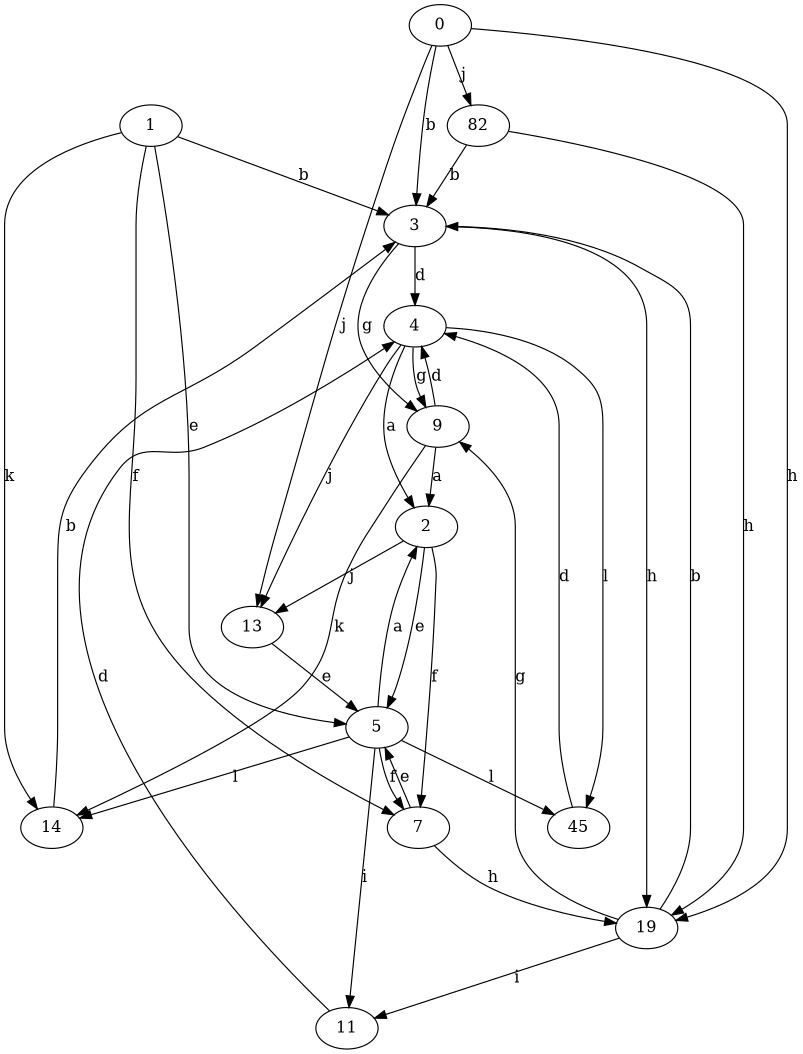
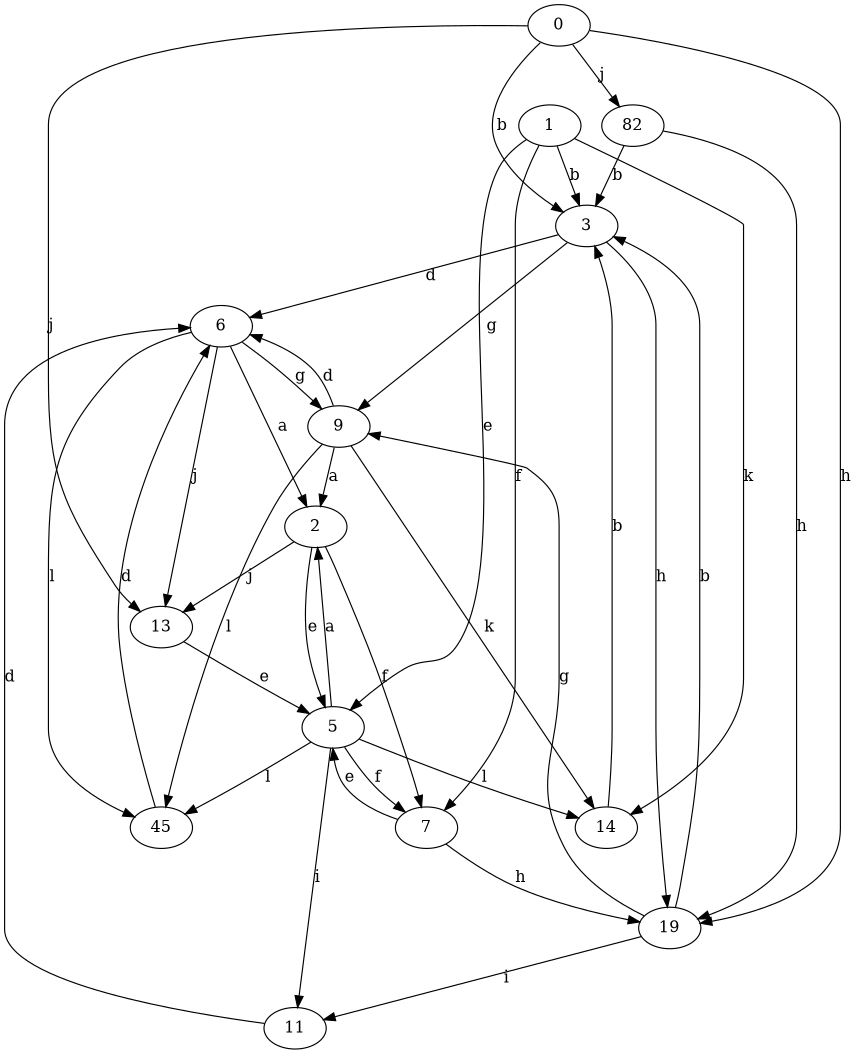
node "4": label "4" -> "6"
edge "9" -> "45": added, label "l"
